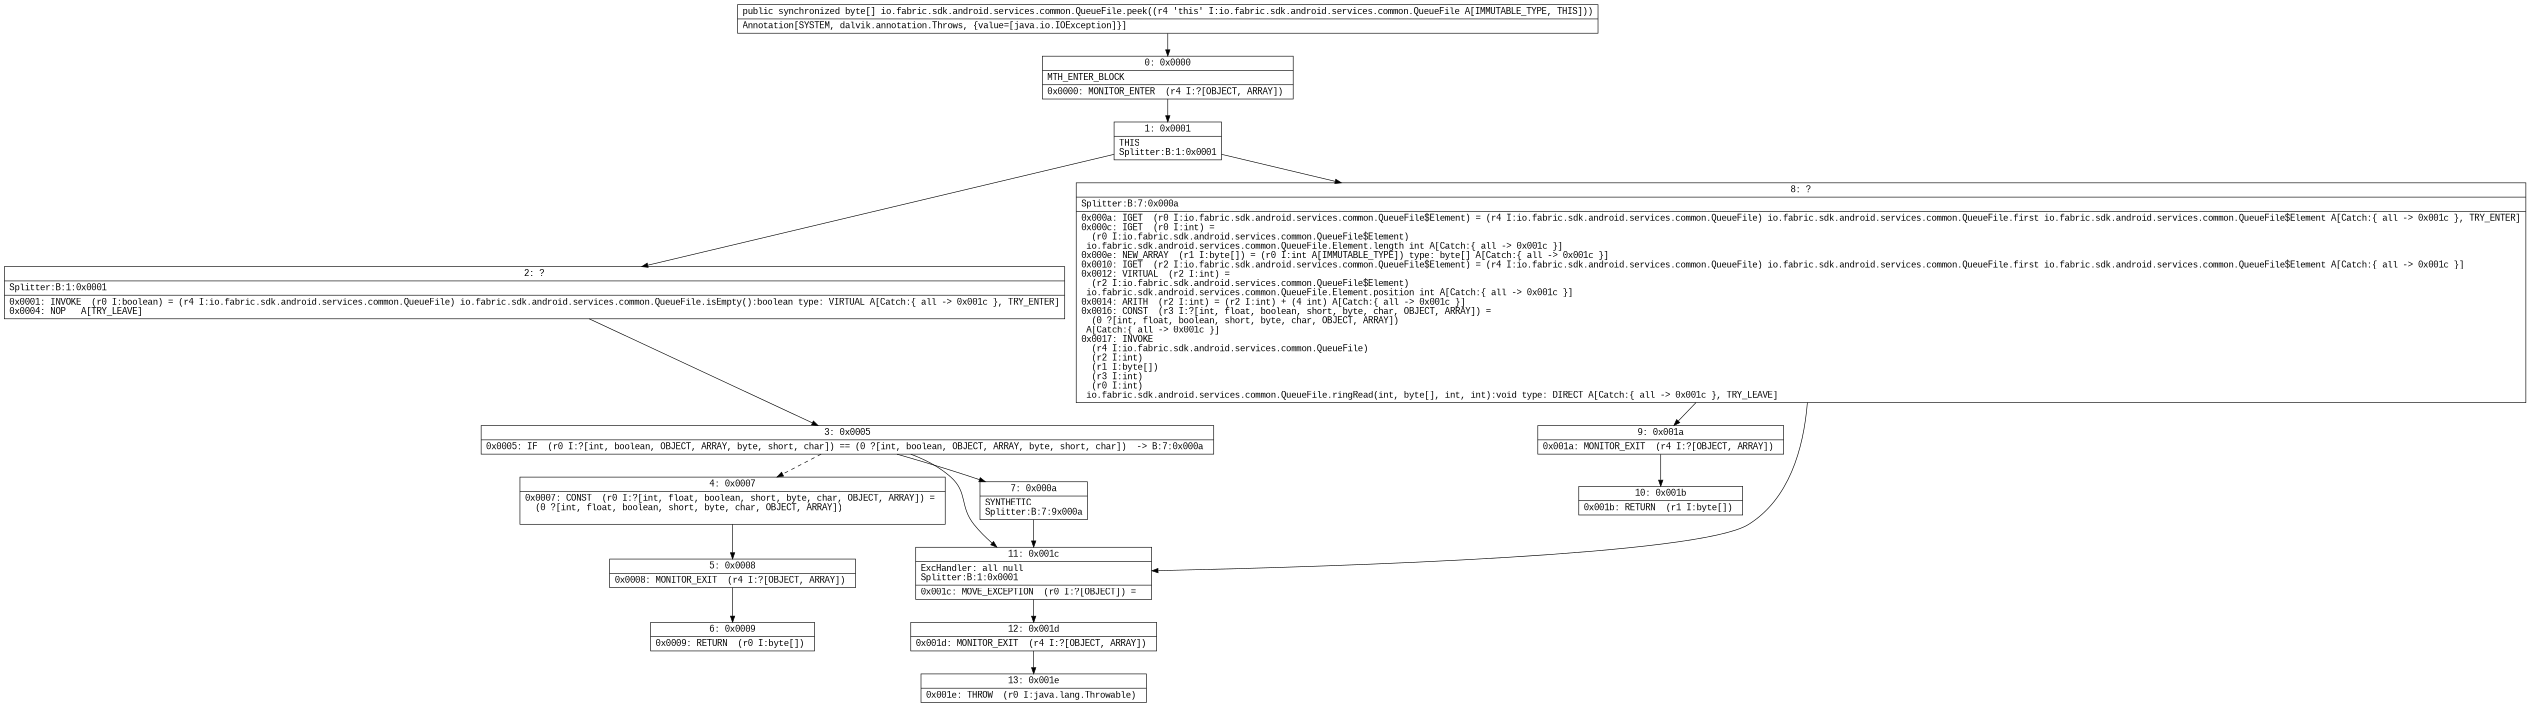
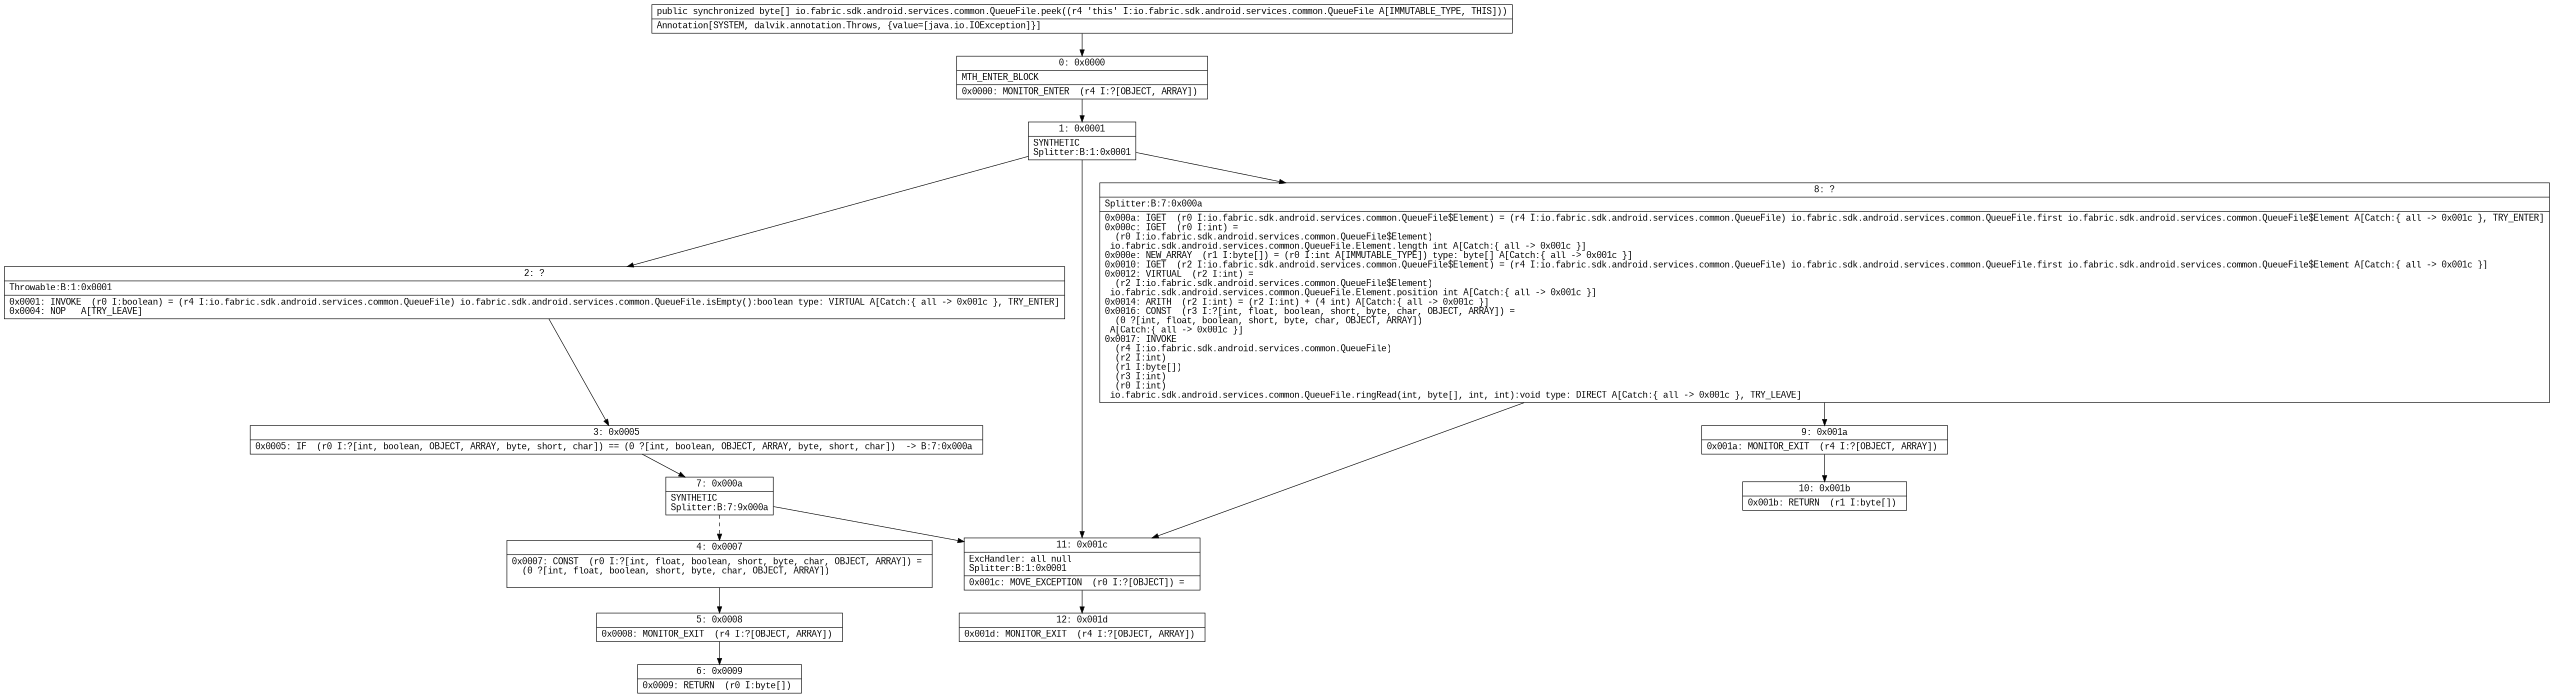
node "1: 0x0001": text "THIS" -> "SYNTHETIC"
node "2: ?": text "Splitter:B:1:0x0001" -> "Throwable:B:1:0x0001"
edge "3: 0x0005" -> "4: 0x0007": now "7: 0x000a" -> "4: 0x0007"
edge "3: 0x0005" -> "11: 0x001c": now "1: 0x0001" -> "11: 0x001c"
node "13: 0x001e": removed
